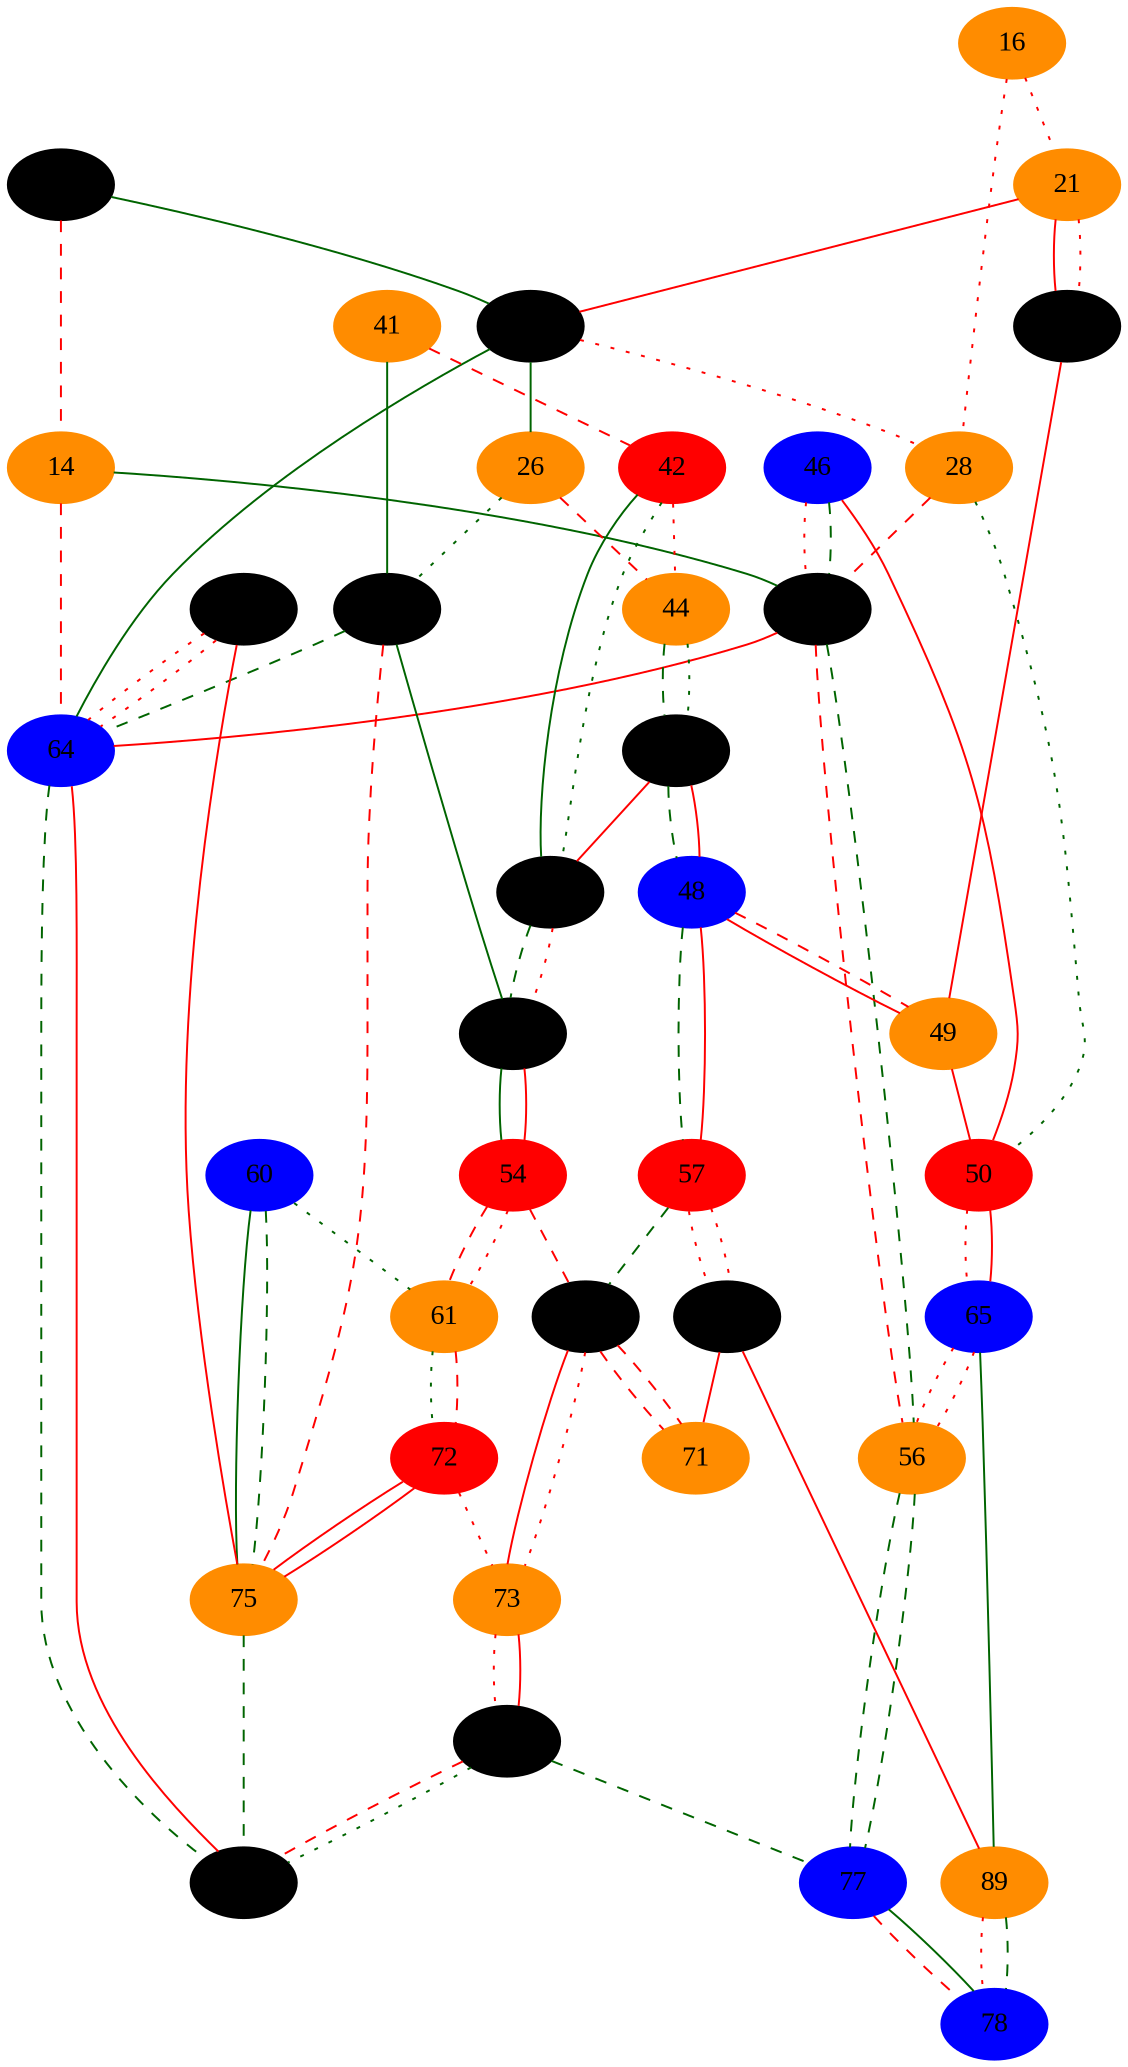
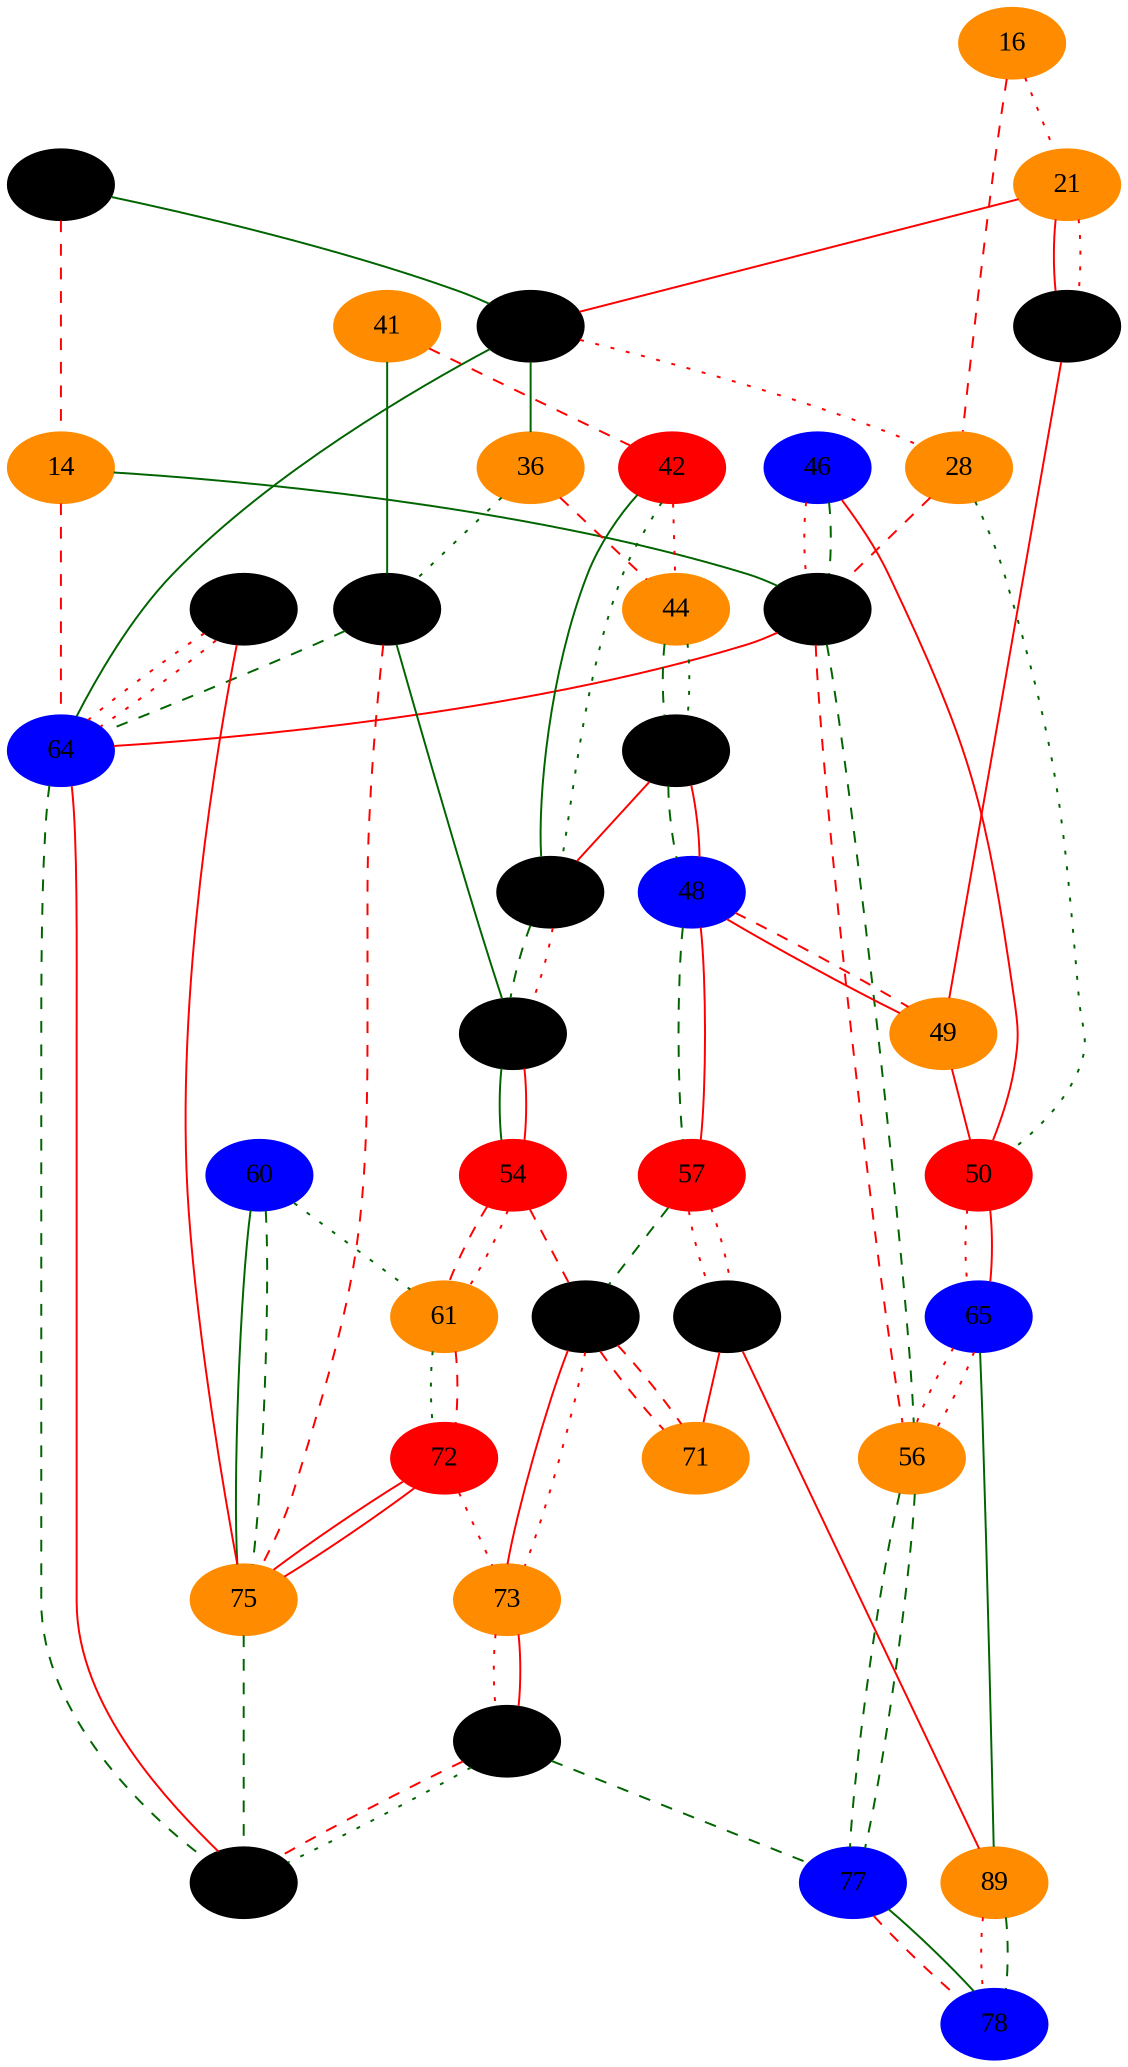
edge "16" -- "28": style dotted -> dashed
node "26": label "26" -> "36"
